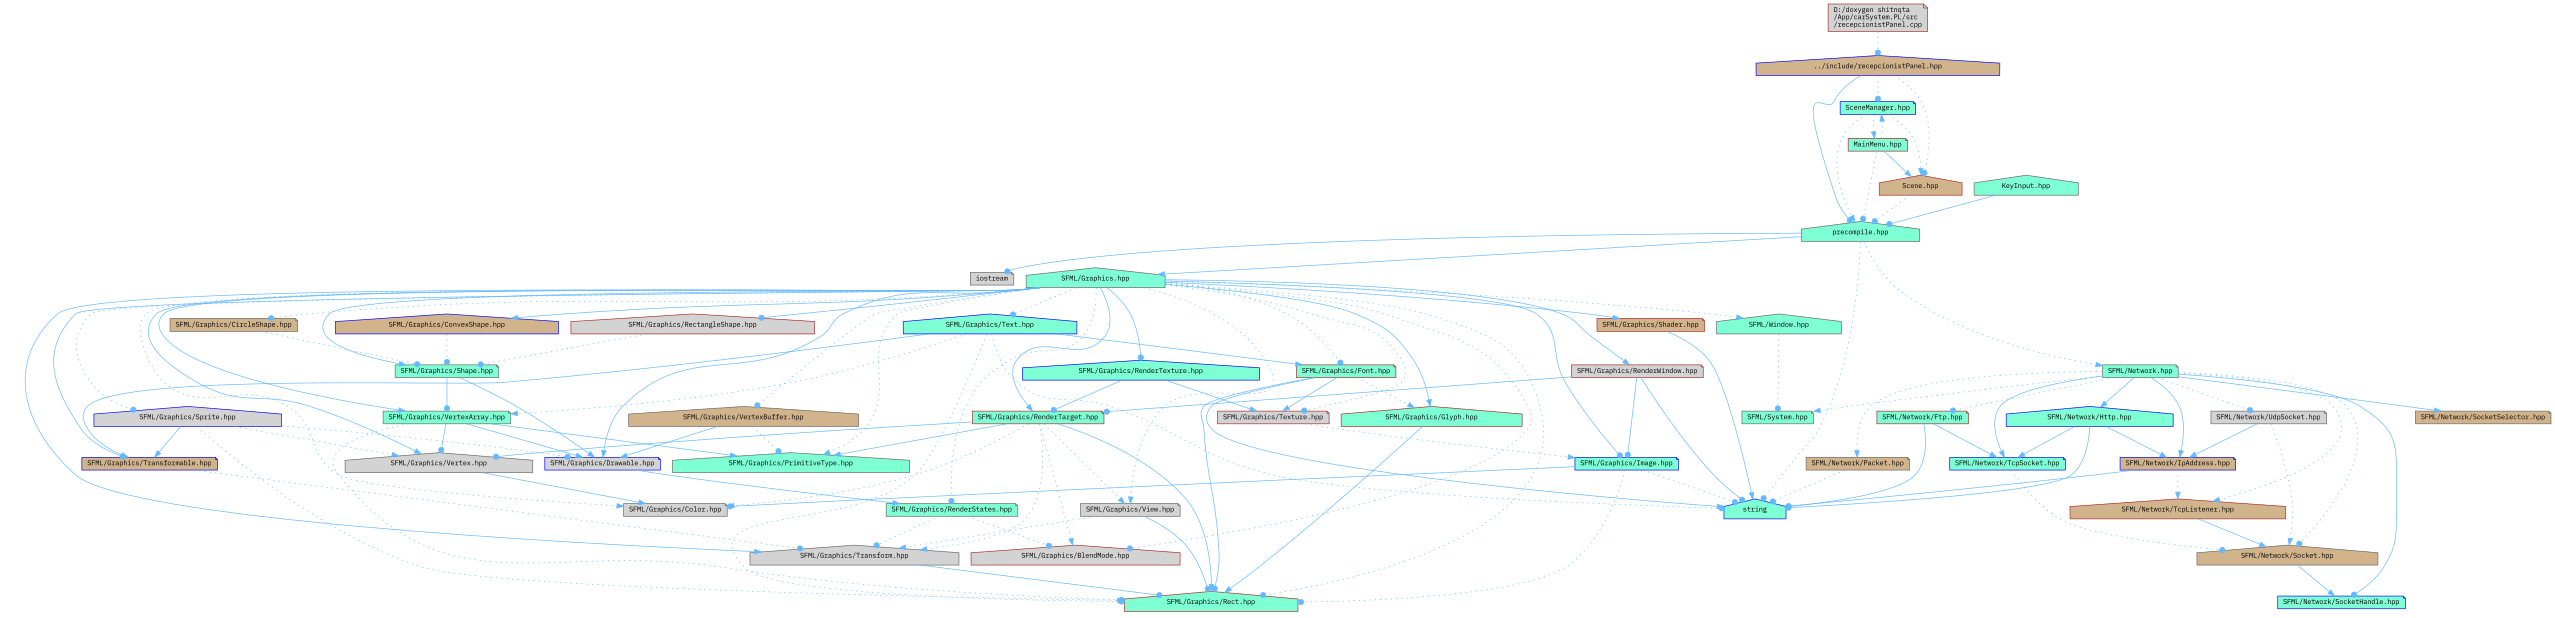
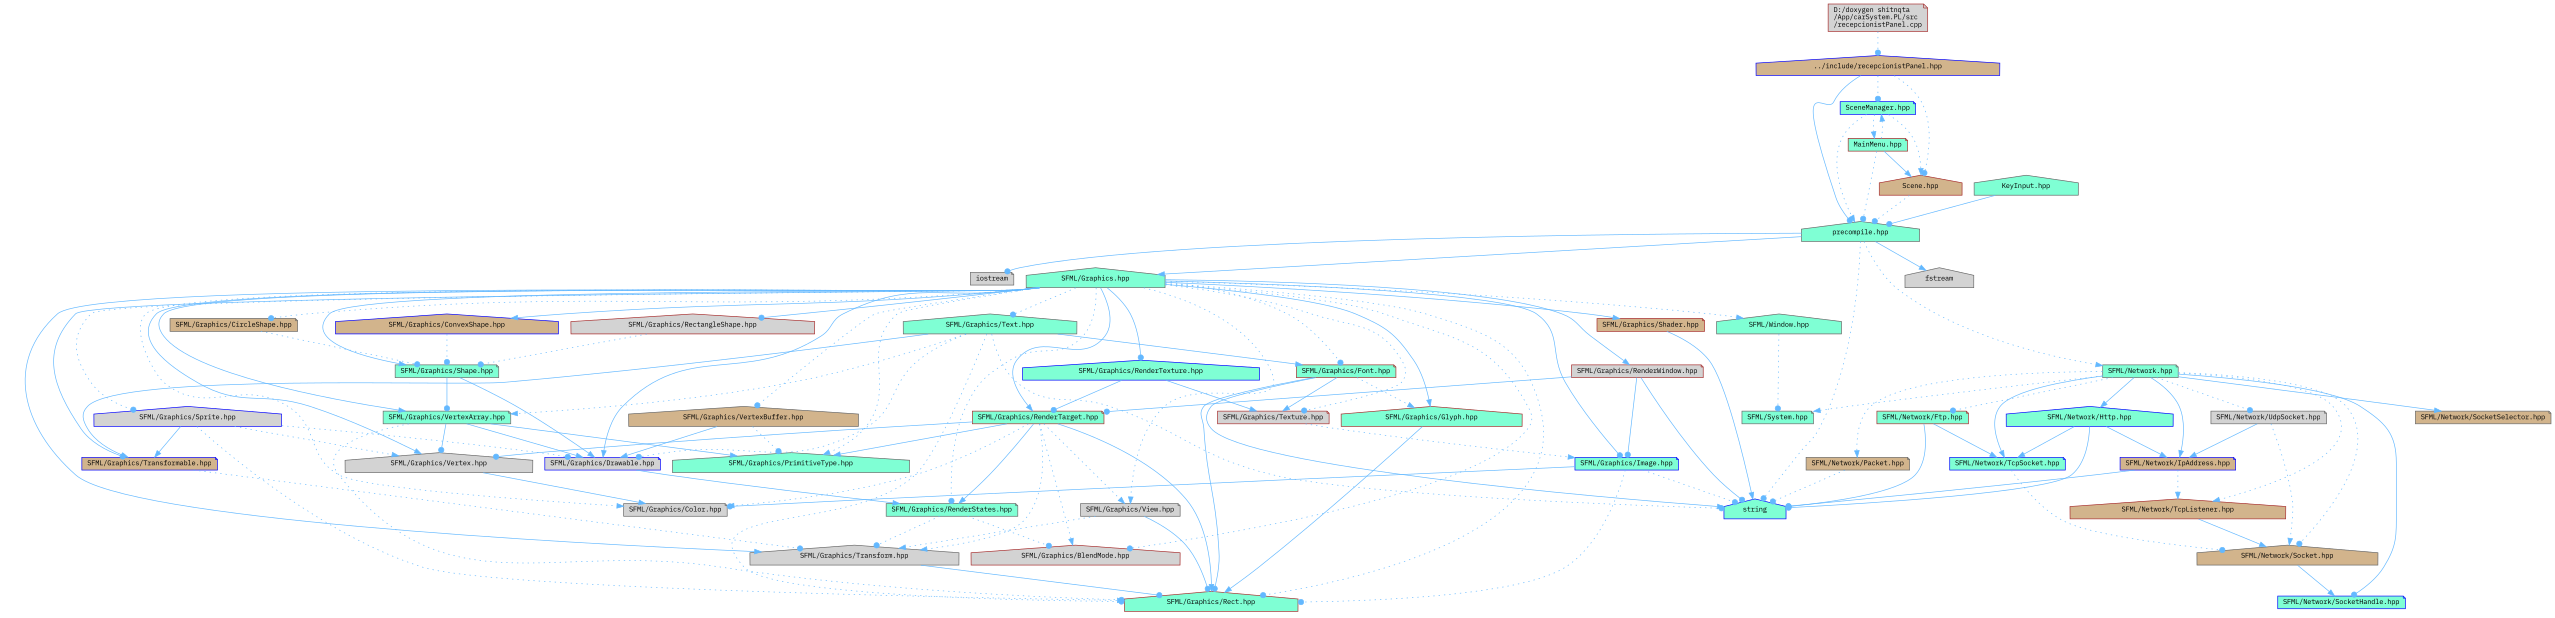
node "fstream": added
node "SFML/Graphics/Text.hpp": color blue -> gray40
edge "SFML/Graphics/Text.hpp" -> "SFML/Graphics/Drawable.hpp": added
edge "SFML/Graphics/RenderTarget.hpp" -> "SFML/Graphics/RenderStates.hpp": added
